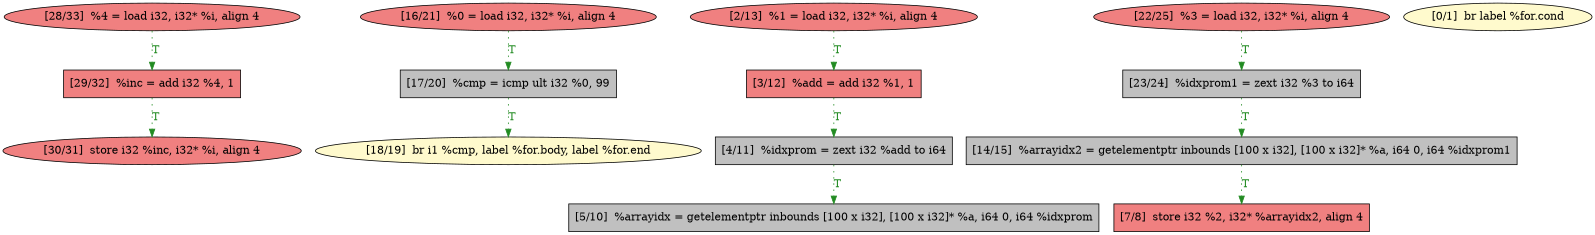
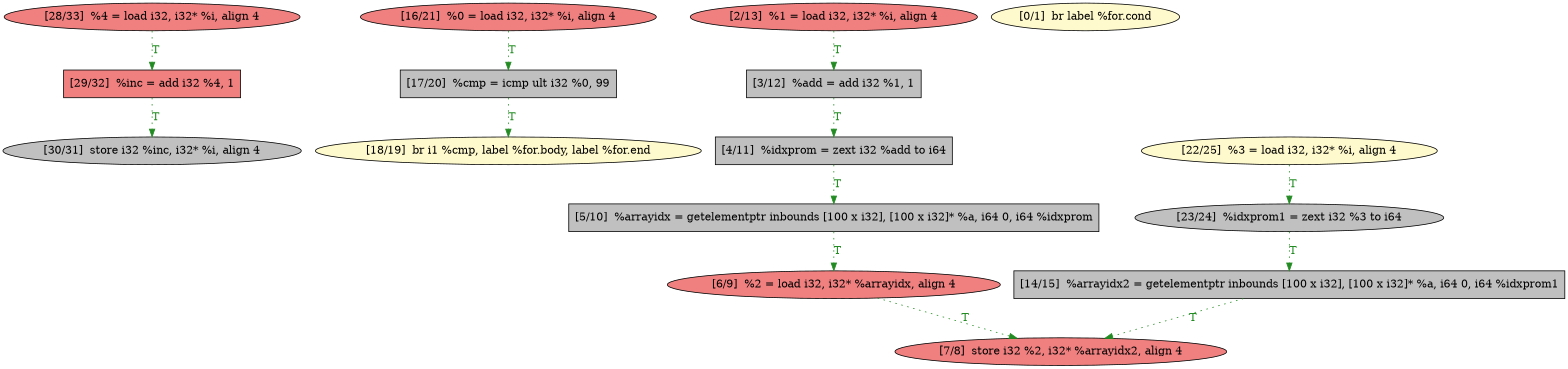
node "[22/25]  %3 = load i32, i32* %i, align 4": fillcolor lightcoral -> lemonchiffon
node "[3/12]  %add = add i32 %1, 1": fillcolor lightcoral -> grey
node "[23/24]  %idxprom1 = zext i32 %3 to i64": shape box -> ellipse
node "[30/31]  store i32 %inc, i32* %i, align 4": fillcolor lightcoral -> grey
node "[7/8]  store i32 %2, i32* %arrayidx2, align 4": shape box -> ellipse
node "[6/9]  %2 = load i32, i32* %arrayidx, align 4": added
